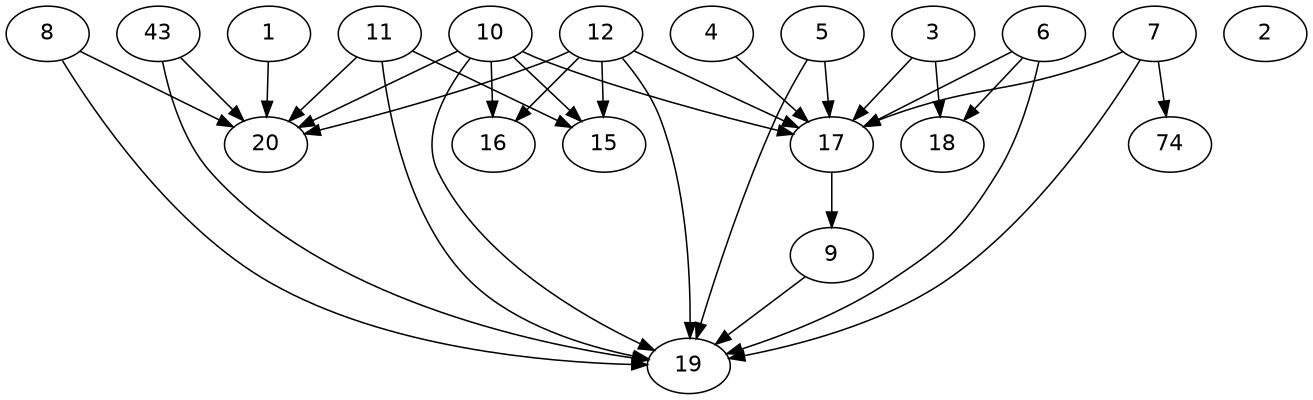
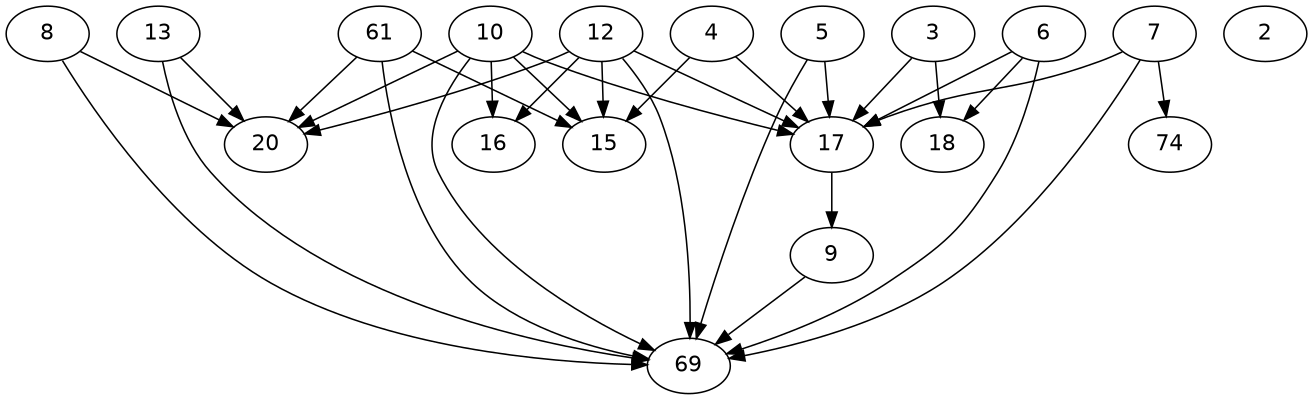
node "43": label "43" -> "13"
node "1": removed
node "11": label "11" -> "61"
edge "4" -> "15": added
node "19": label "19" -> "69"
